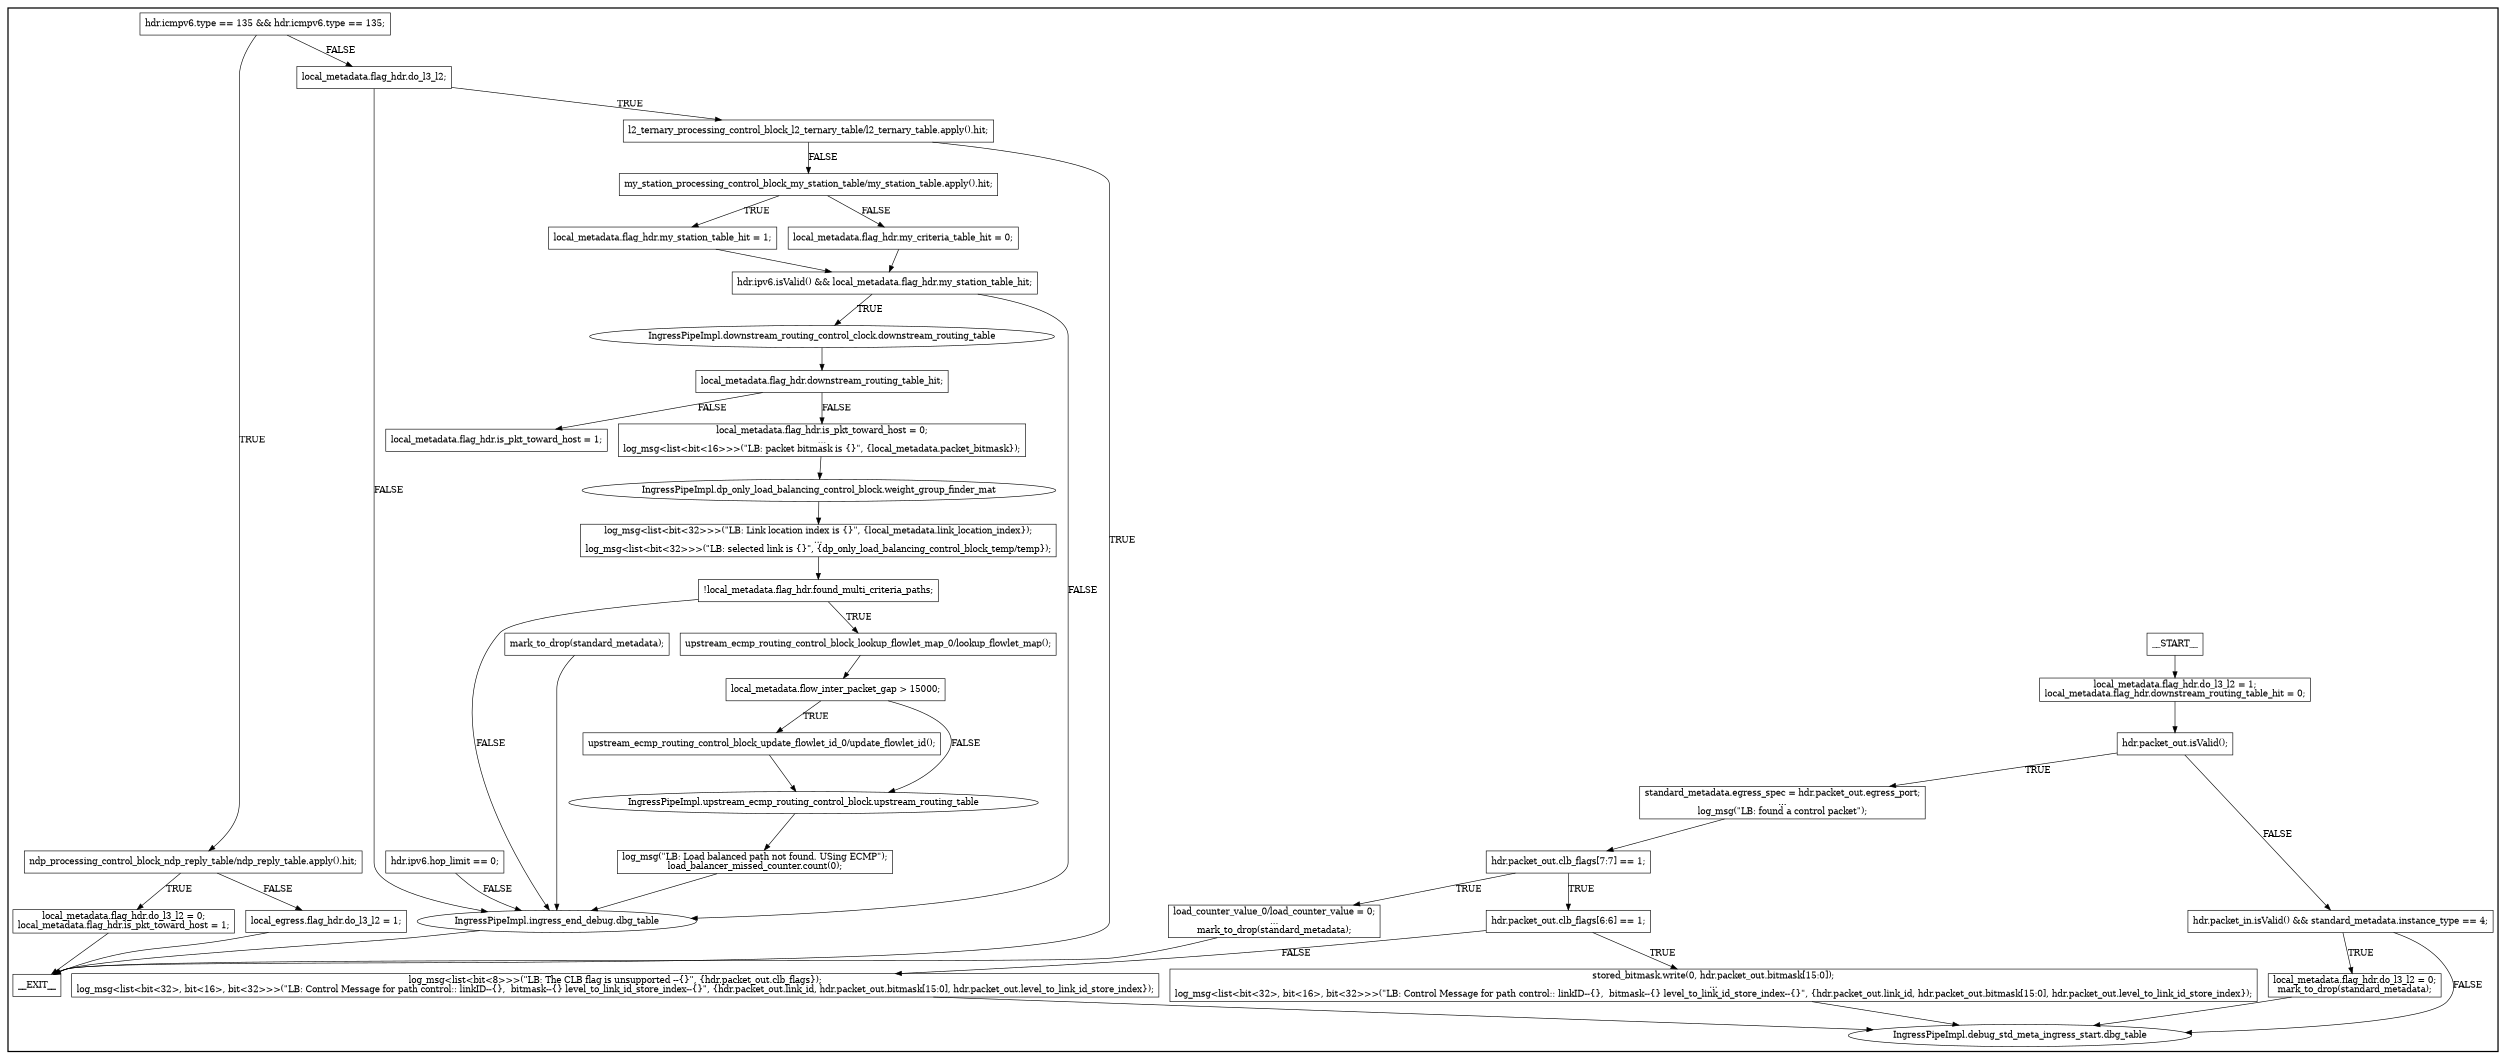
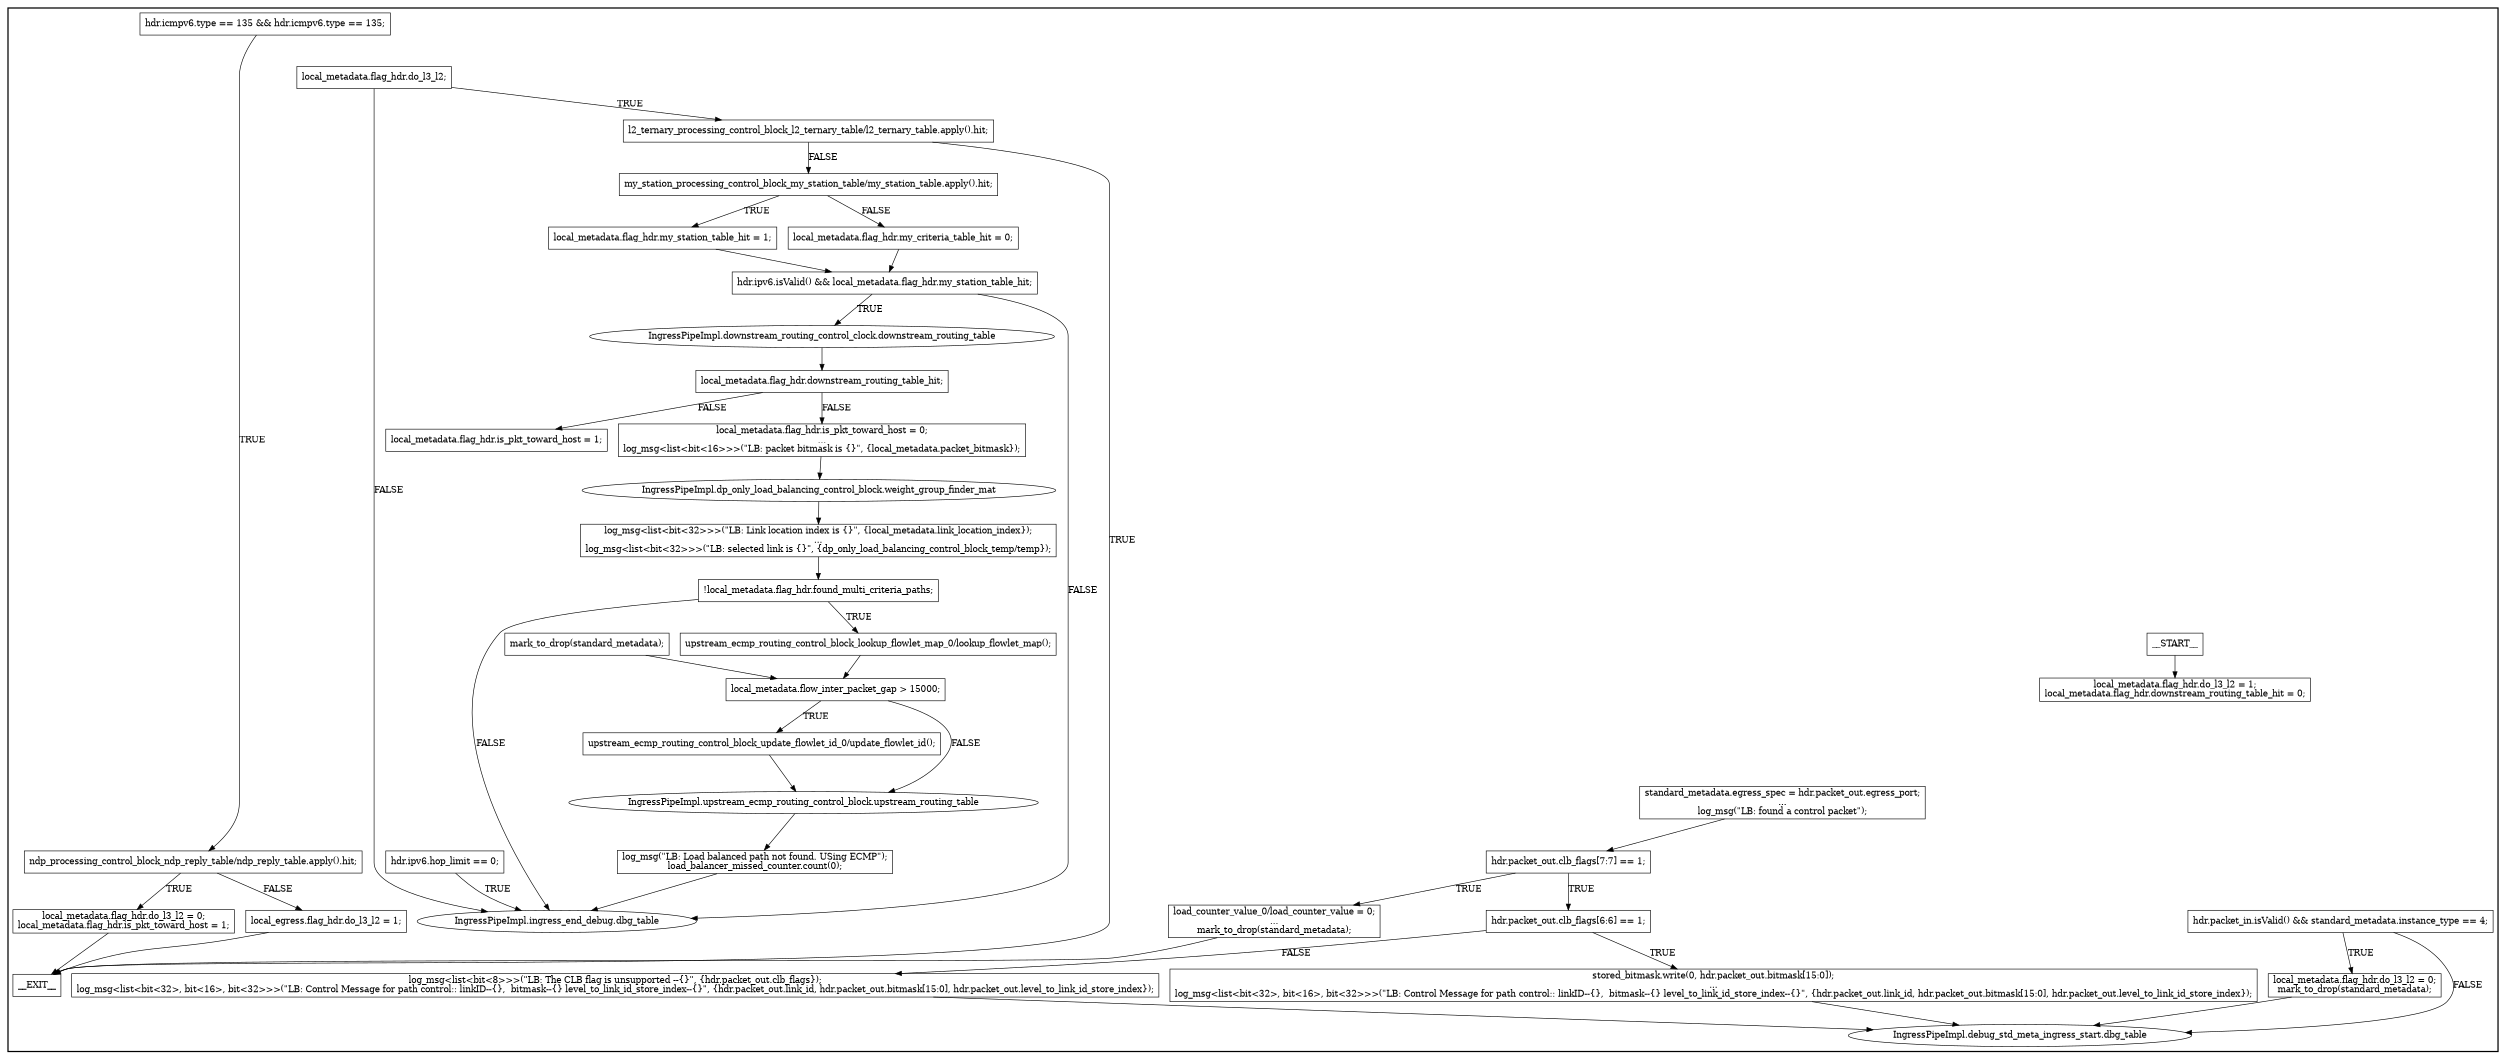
edge "hdr.icmpv6.type == 135 && hdr.icmpv6.type == 135;" -> "local_metadata.flag_hdr.do_l3_l2;": removed, label "FALSE"
node "hdr.packet_out.isValid();": removed
edge "mark_to_drop(standard_metadata);" -> "IngressPipeImpl.ingress_end_debug.dbg_table": now "mark_to_drop(standard_metadata);" -> "local_metadata.flow_inter_packet_gap > 15000;"
edge "hdr.ipv6.hop_limit == 0;" -> "IngressPipeImpl.ingress_end_debug.dbg_table": label "FALSE" -> "TRUE"
edge "IngressPipeImpl.ingress_end_debug.dbg_table" -> "__EXIT__": removed
